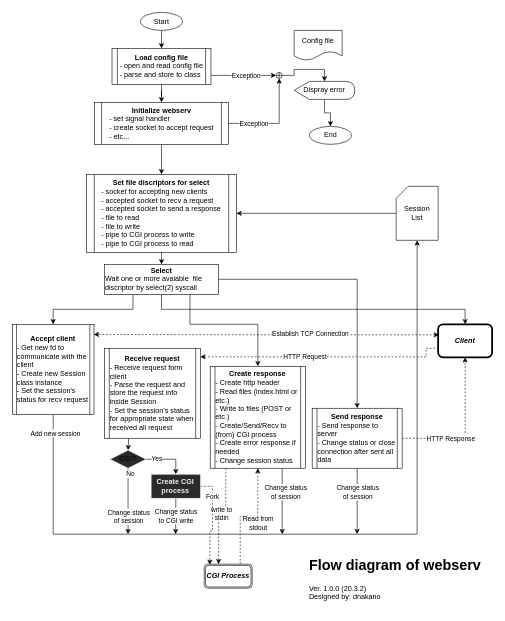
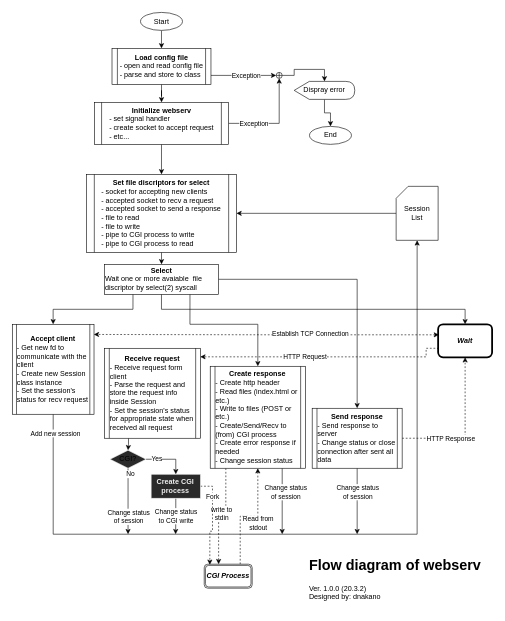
node "Config file": removed
node "Client": label "Client" -> "Wait"
